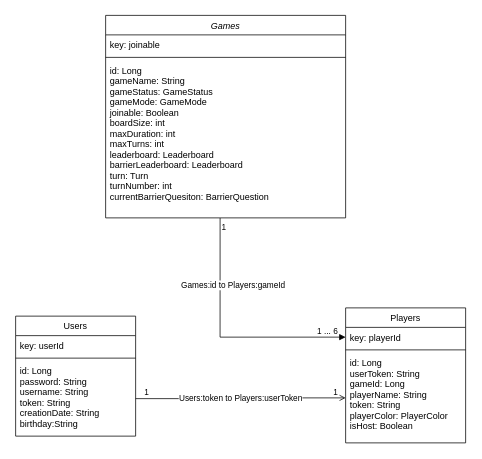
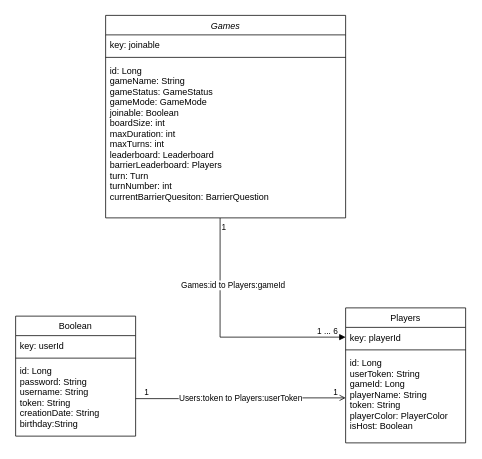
node "id: Long gameName: String gameStatus: GameStatus gameMode: GameMode joinable: Boolean boardSize: int maxDuration: int maxTurns: int leaderboard: Leaderboard barrierLeaderboard: Leaderboard turn: Turn turnNumber: int currentBarrierQuesiton: BarrierQuestion": label "id: Long gameName: String gameStatus: GameStatus gameMode: GameMode joinable: Boolean boardSize: int maxDuration: int maxTurns: int leaderboard: Leaderboard barrierLeaderboard: Leaderboard turn: Turn turnNumber: int currentBarrierQuesiton: BarrierQuestion" -> "id: Long gameName: String gameStatus: GameStatus gameMode: GameMode joinable: Boolean boardSize: int maxDuration: int maxTurns: int leaderboard: Leaderboard barrierLeaderboard: Players turn: Turn turnNumber: int currentBarrierQuesiton: BarrierQuestion"
node "Users": label "Users" -> "Boolean"
